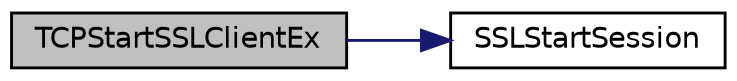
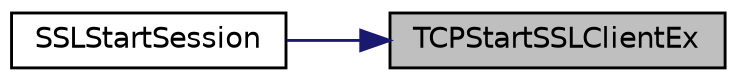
edge "TCPStartSSLClientEx" -> "SSLStartSession": reversed
